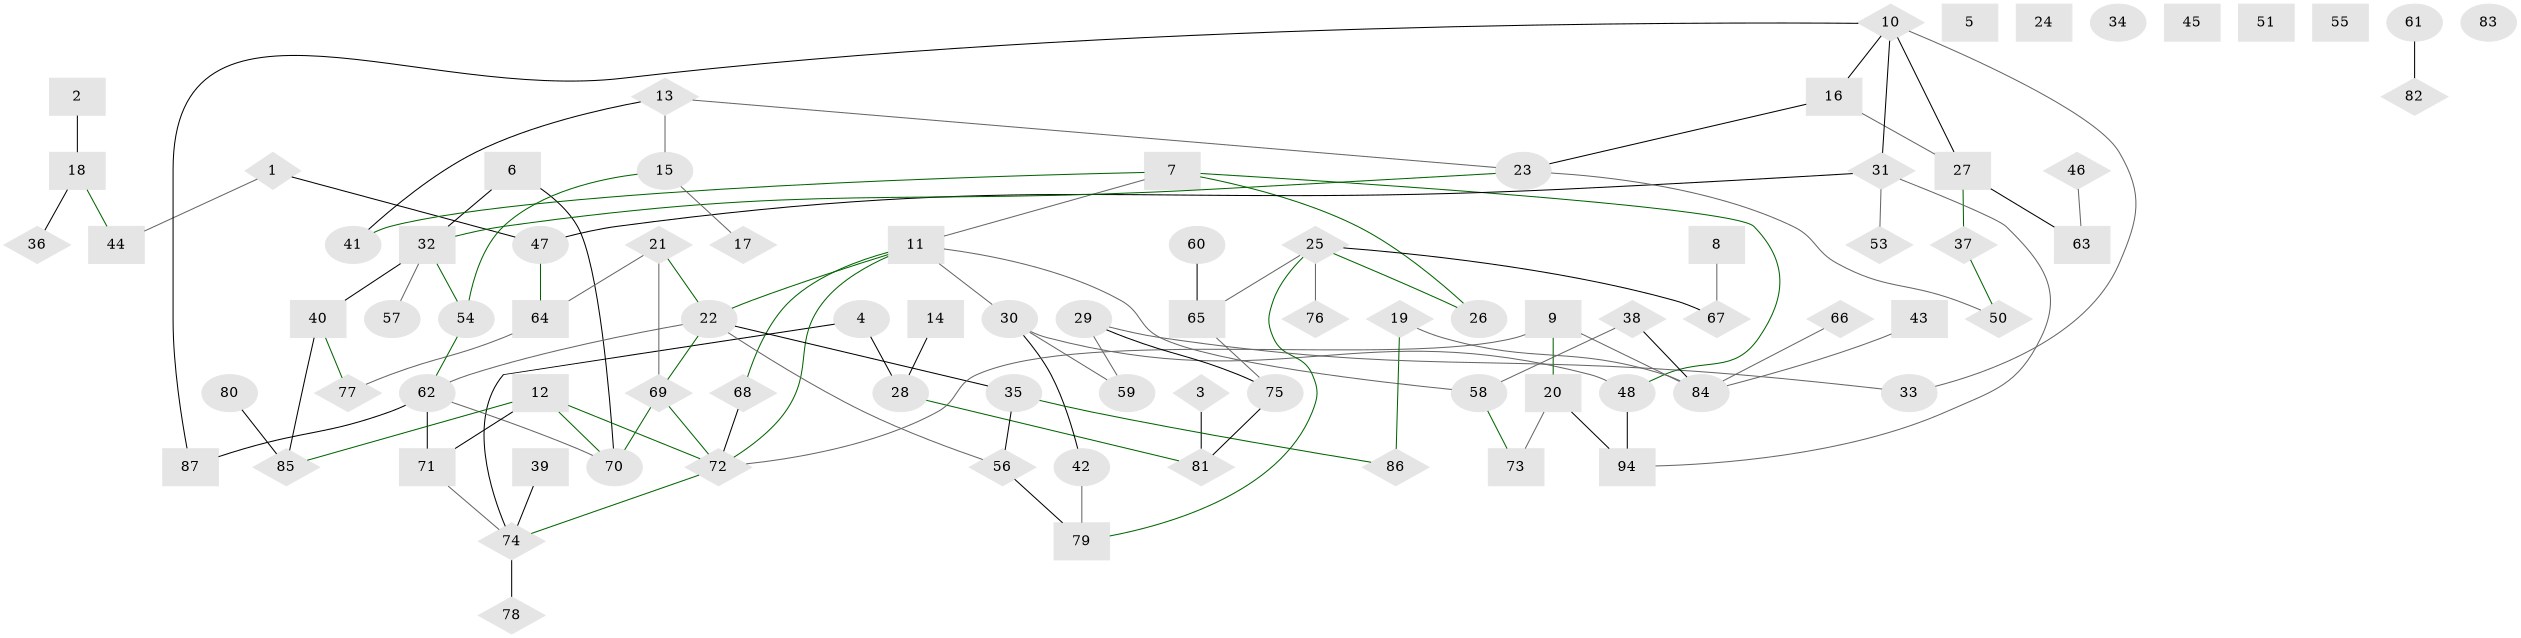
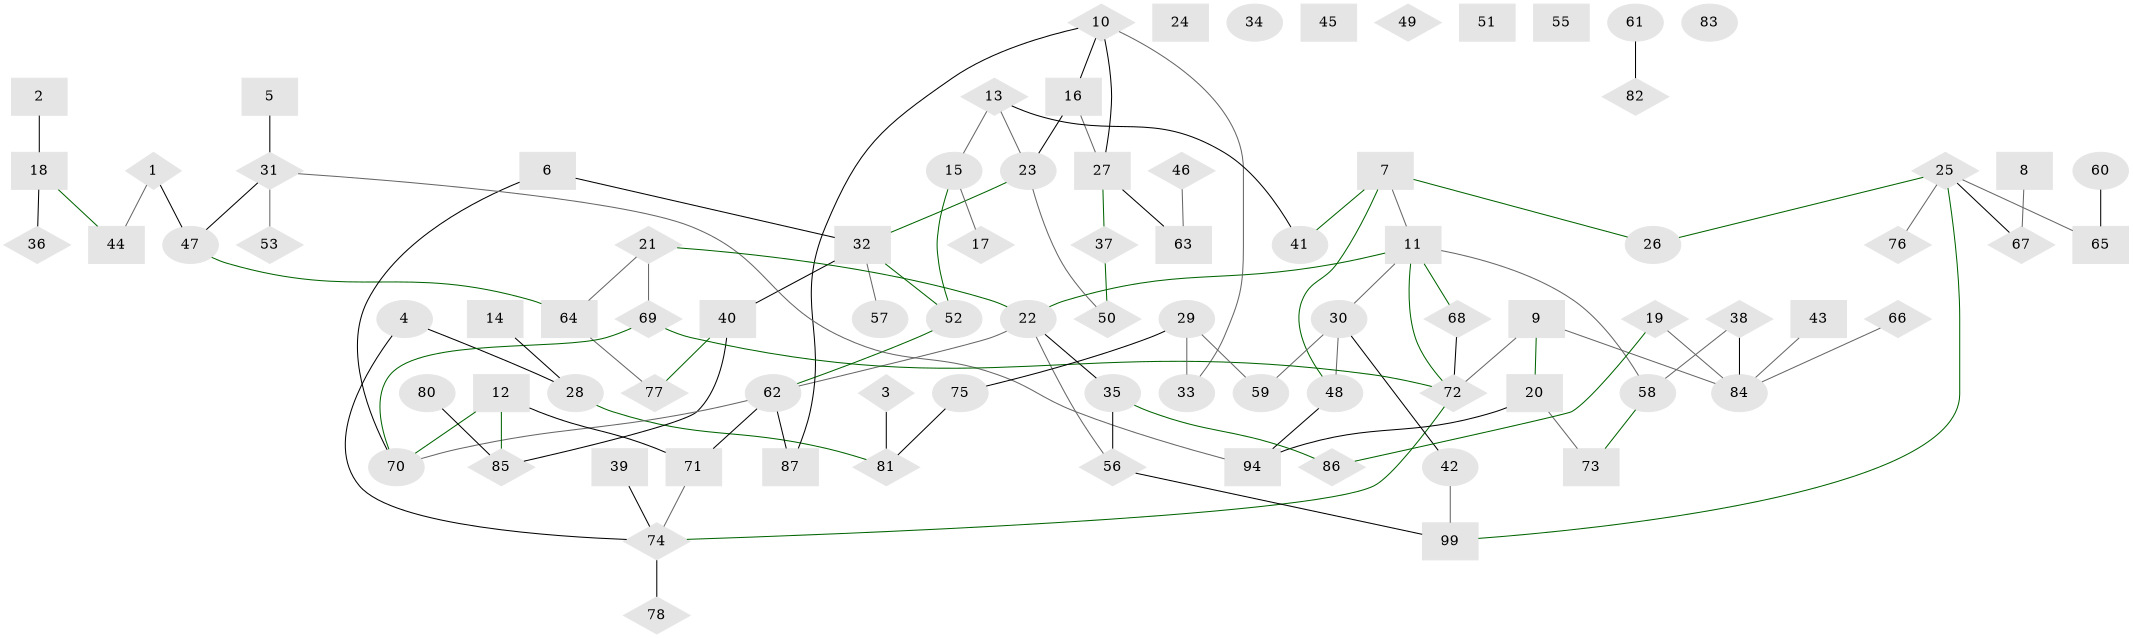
node "49": added
edge "10" -- "31": now "5" -- "31"
node "54": label "54" -> "52"
edge "22" -- "69": removed
edge "65" -- "75": removed
edge "12" -- "72": removed
node "79": label "79" -> "99"
